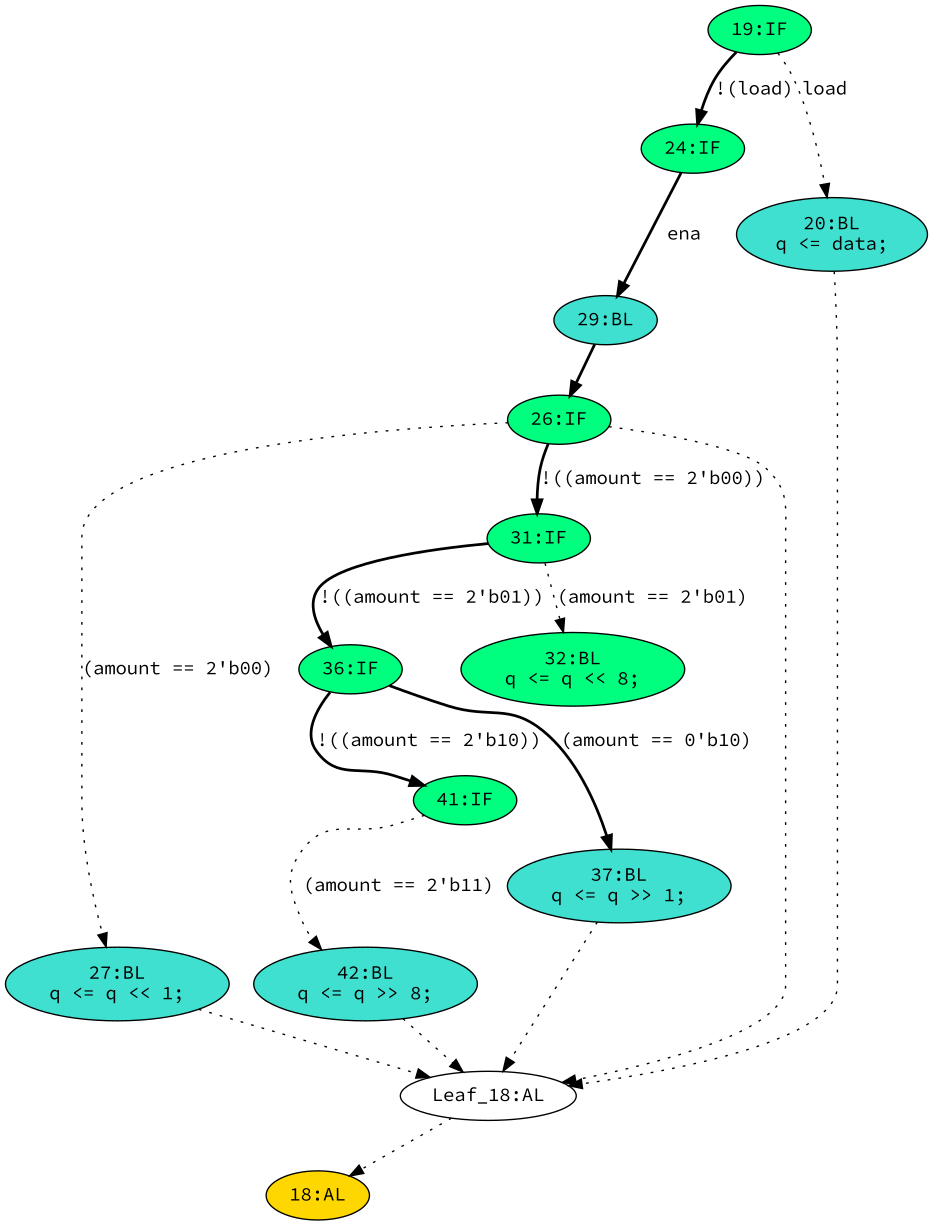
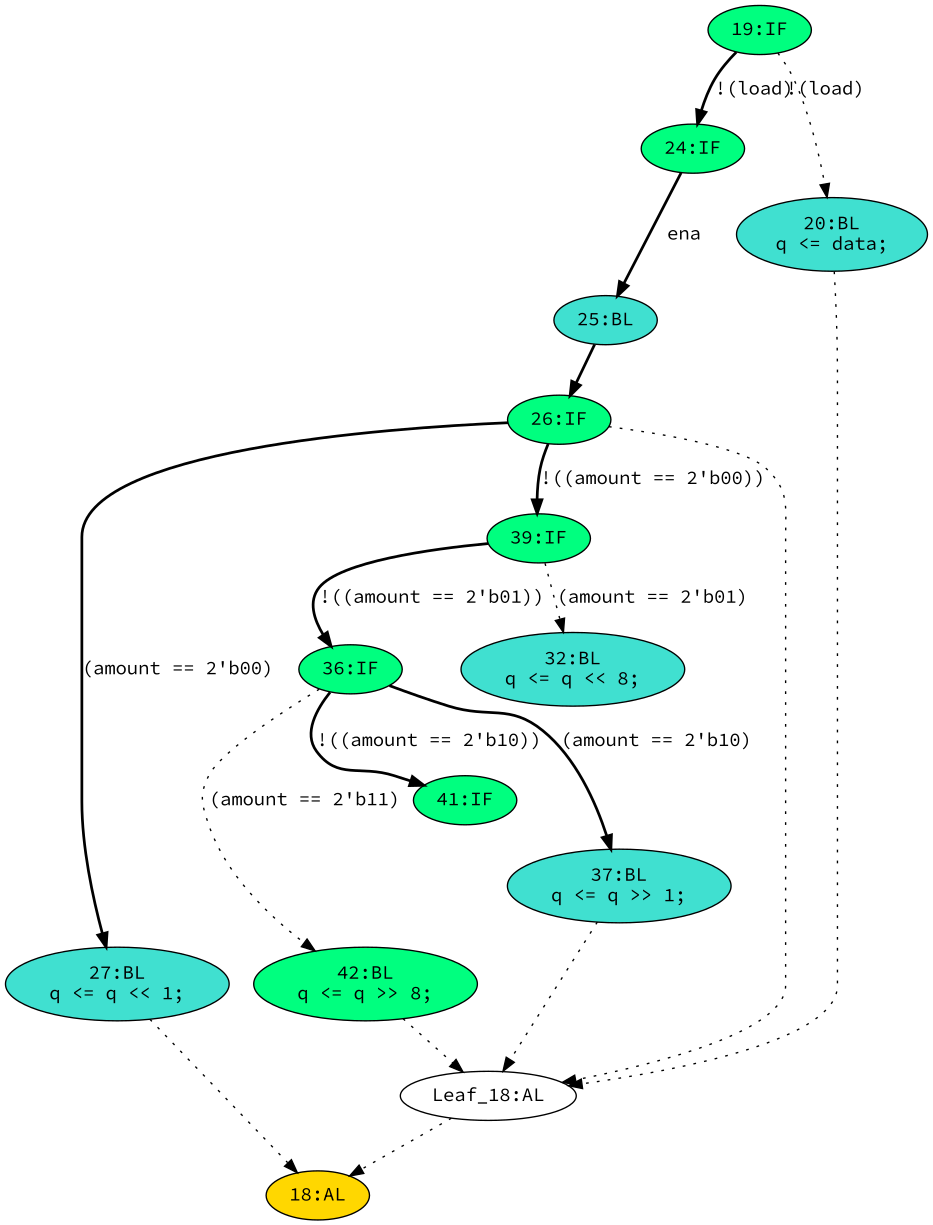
edge "19:IF" -> "20:BL q <= data;": label "load" -> "!(load)"
node "29:BL": label "29:BL" -> "25:BL"
edge "26:IF" -> "27:BL q <= q << 1;": style dotted -> bold
node "31:IF": label "31:IF" -> "39:IF"
node "32:BL q <= q << 8;": fillcolor springgreen -> turquoise
edge "36:IF" -> "37:BL q <= q >> 1;": label "(amount == 0'b10)" -> "(amount == 2'b10)"
edge "41:IF" -> "42:BL q <= q >> 8;": now "36:IF" -> "42:BL q <= q >> 8;"
node "42:BL q <= q >> 8;": fillcolor turquoise -> springgreen
edge "27:BL q <= q << 1;" -> "Leaf_18:AL": now "27:BL q <= q << 1;" -> "18:AL"
